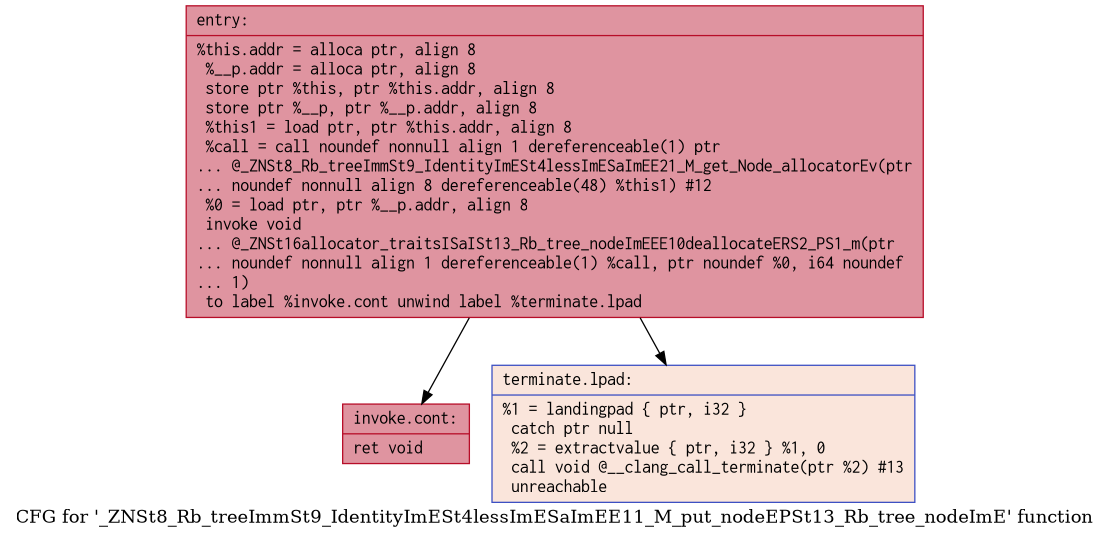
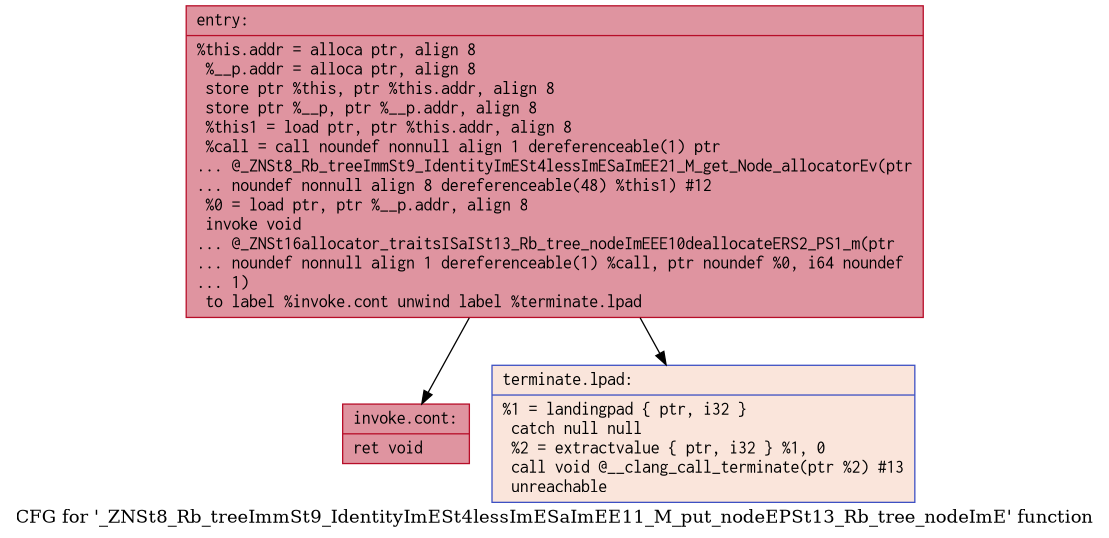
node "terminate.lpad:": text "catch ptr null" -> "catch null null"
